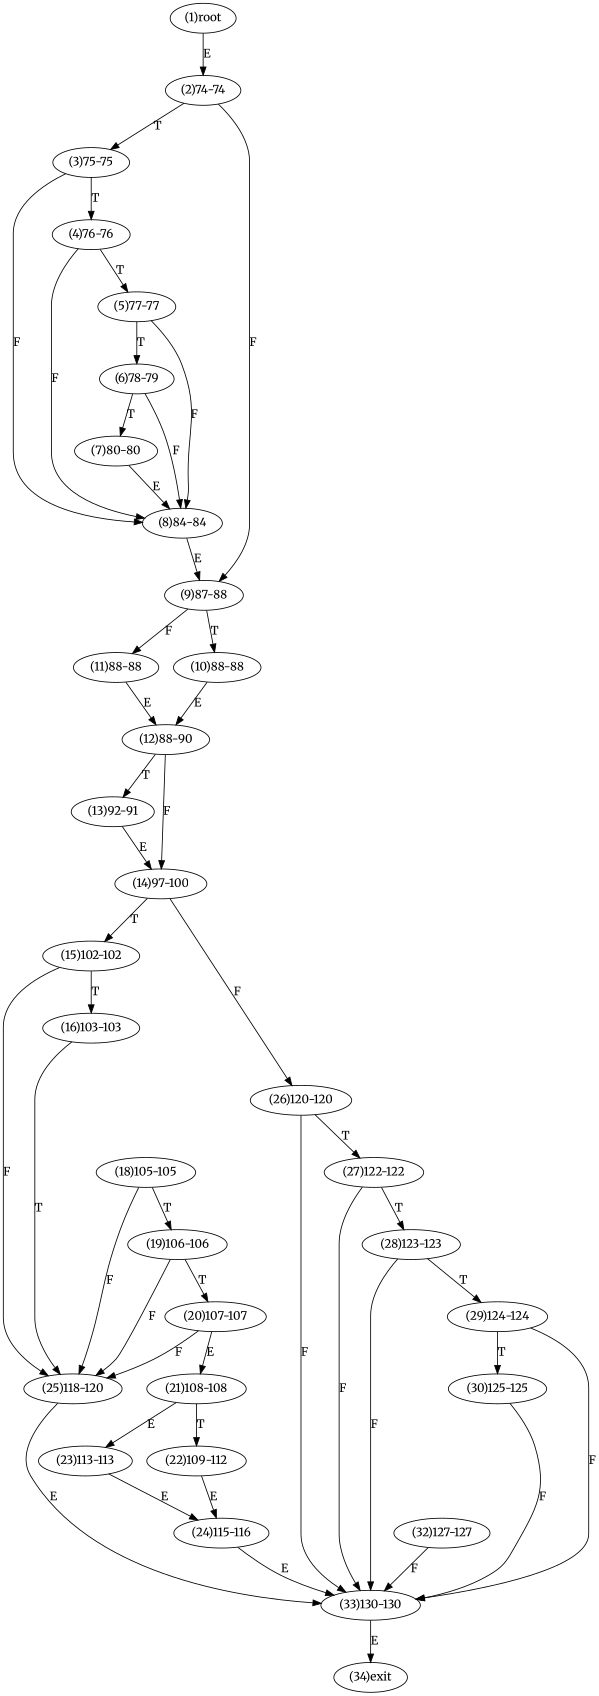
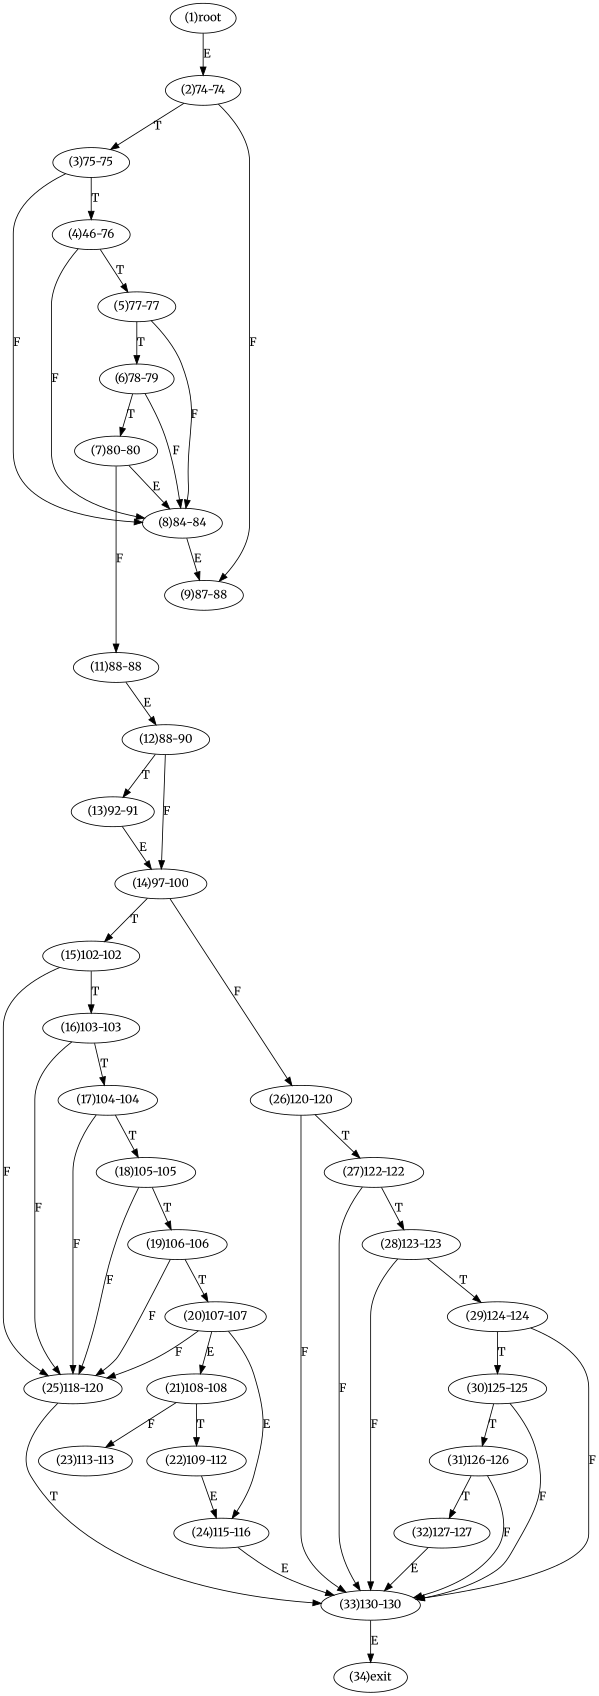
node "(4)76-76": label "(4)76-76" -> "(4)46-76"
edge "(9)87-88" -> "(11)88-88": now "(7)80-80" -> "(11)88-88"
node "(10)88-88": removed
node "(17)104-104": added
edge "(16)103-103" -> "(25)118-120": label "T" -> "F"
edge "(21)108-108" -> "(23)113-113": label "E" -> "F"
node "(31)126-126": added
edge "(23)113-113" -> "(24)115-116": now "(20)107-107" -> "(24)115-116"
edge "(25)118-120" -> "(33)130-130": label "E" -> "T"
edge "(32)127-127" -> "(33)130-130": label "F" -> "E"
